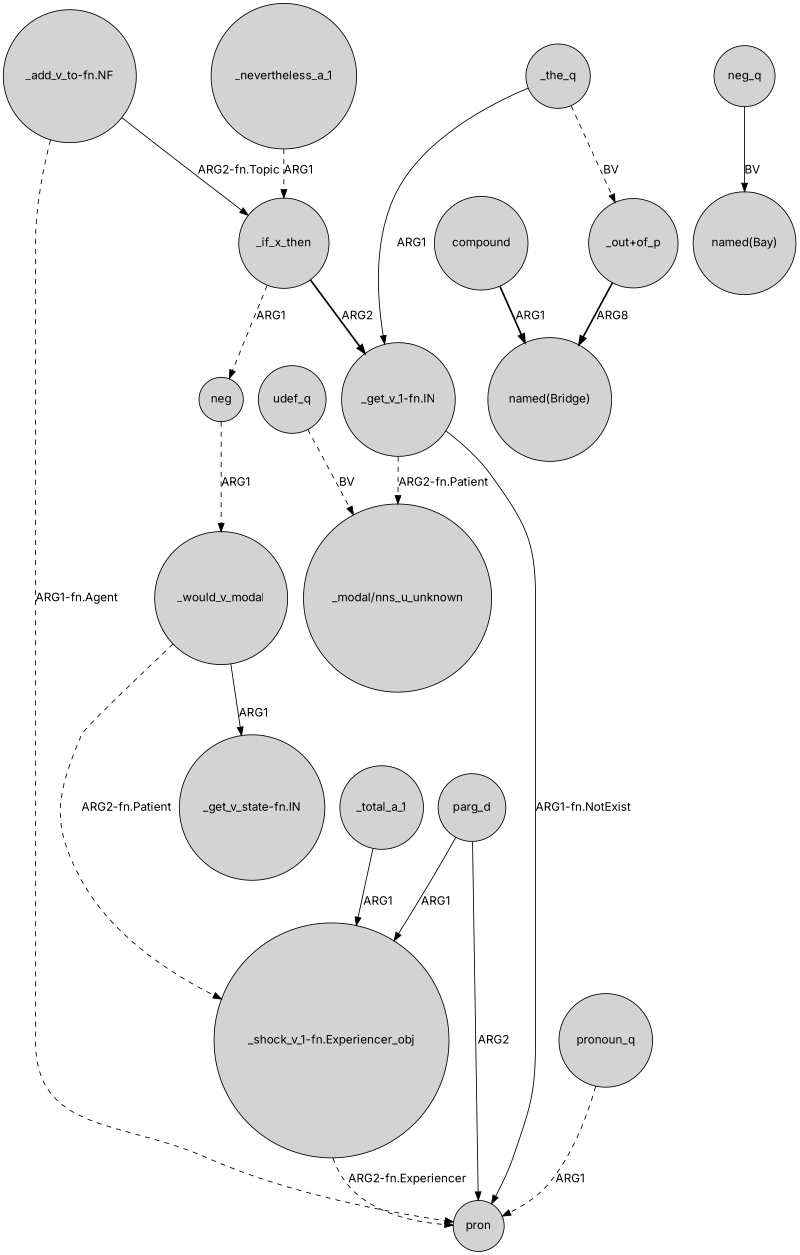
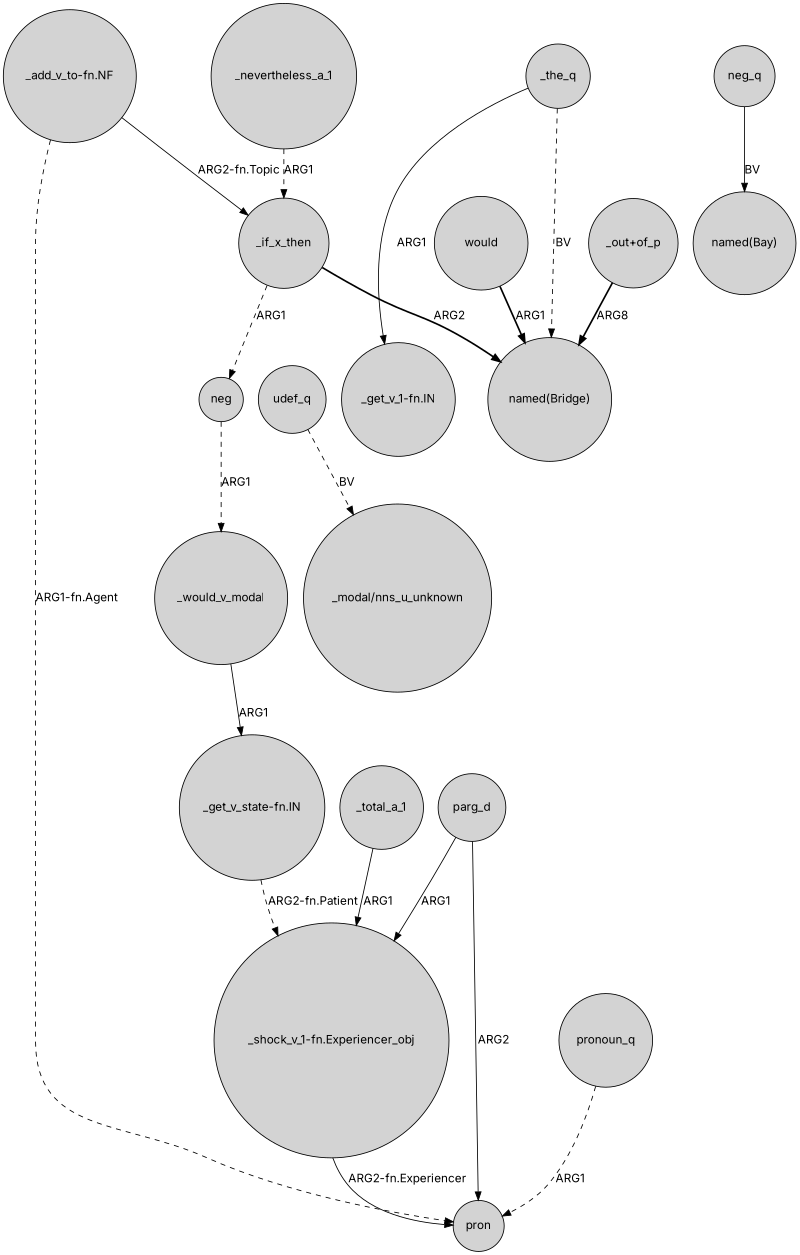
edge "_the_q" -> "_out+of_p": now "_the_q" -> "named(Bridge)"
node "compound": label "compound" -> "would"
edge "_if_x_then" -> "_get_v_1-fn.IN": now "_if_x_then" -> "named(Bridge)"
edge "_get_v_1-fn.IN" -> "_modal/nns_u_unknown": removed, label "ARG2-fn.Patient"
edge "_get_v_1-fn.IN" -> "pron": removed, label "ARG1-fn.NotExist"
edge "_would_v_modal" -> "_shock_v_1-fn.Experiencer_obj": now "_get_v_state-fn.IN" -> "_shock_v_1-fn.Experiencer_obj"
edge "_shock_v_1-fn.Experiencer_obj" -> "pron": style dashed -> solid
